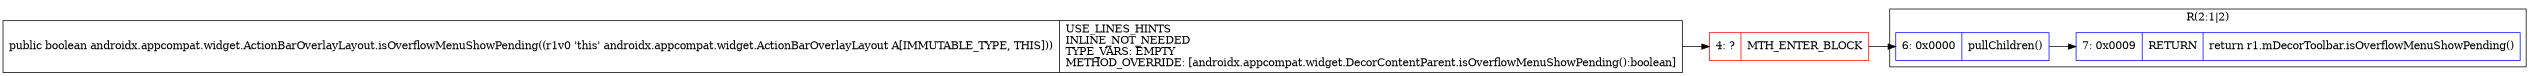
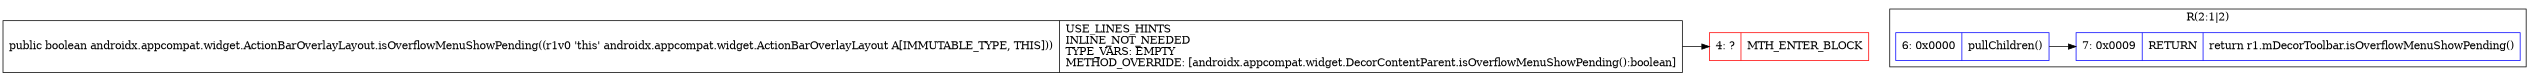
edge "4: ?" -> "6: 0x0000": removed
